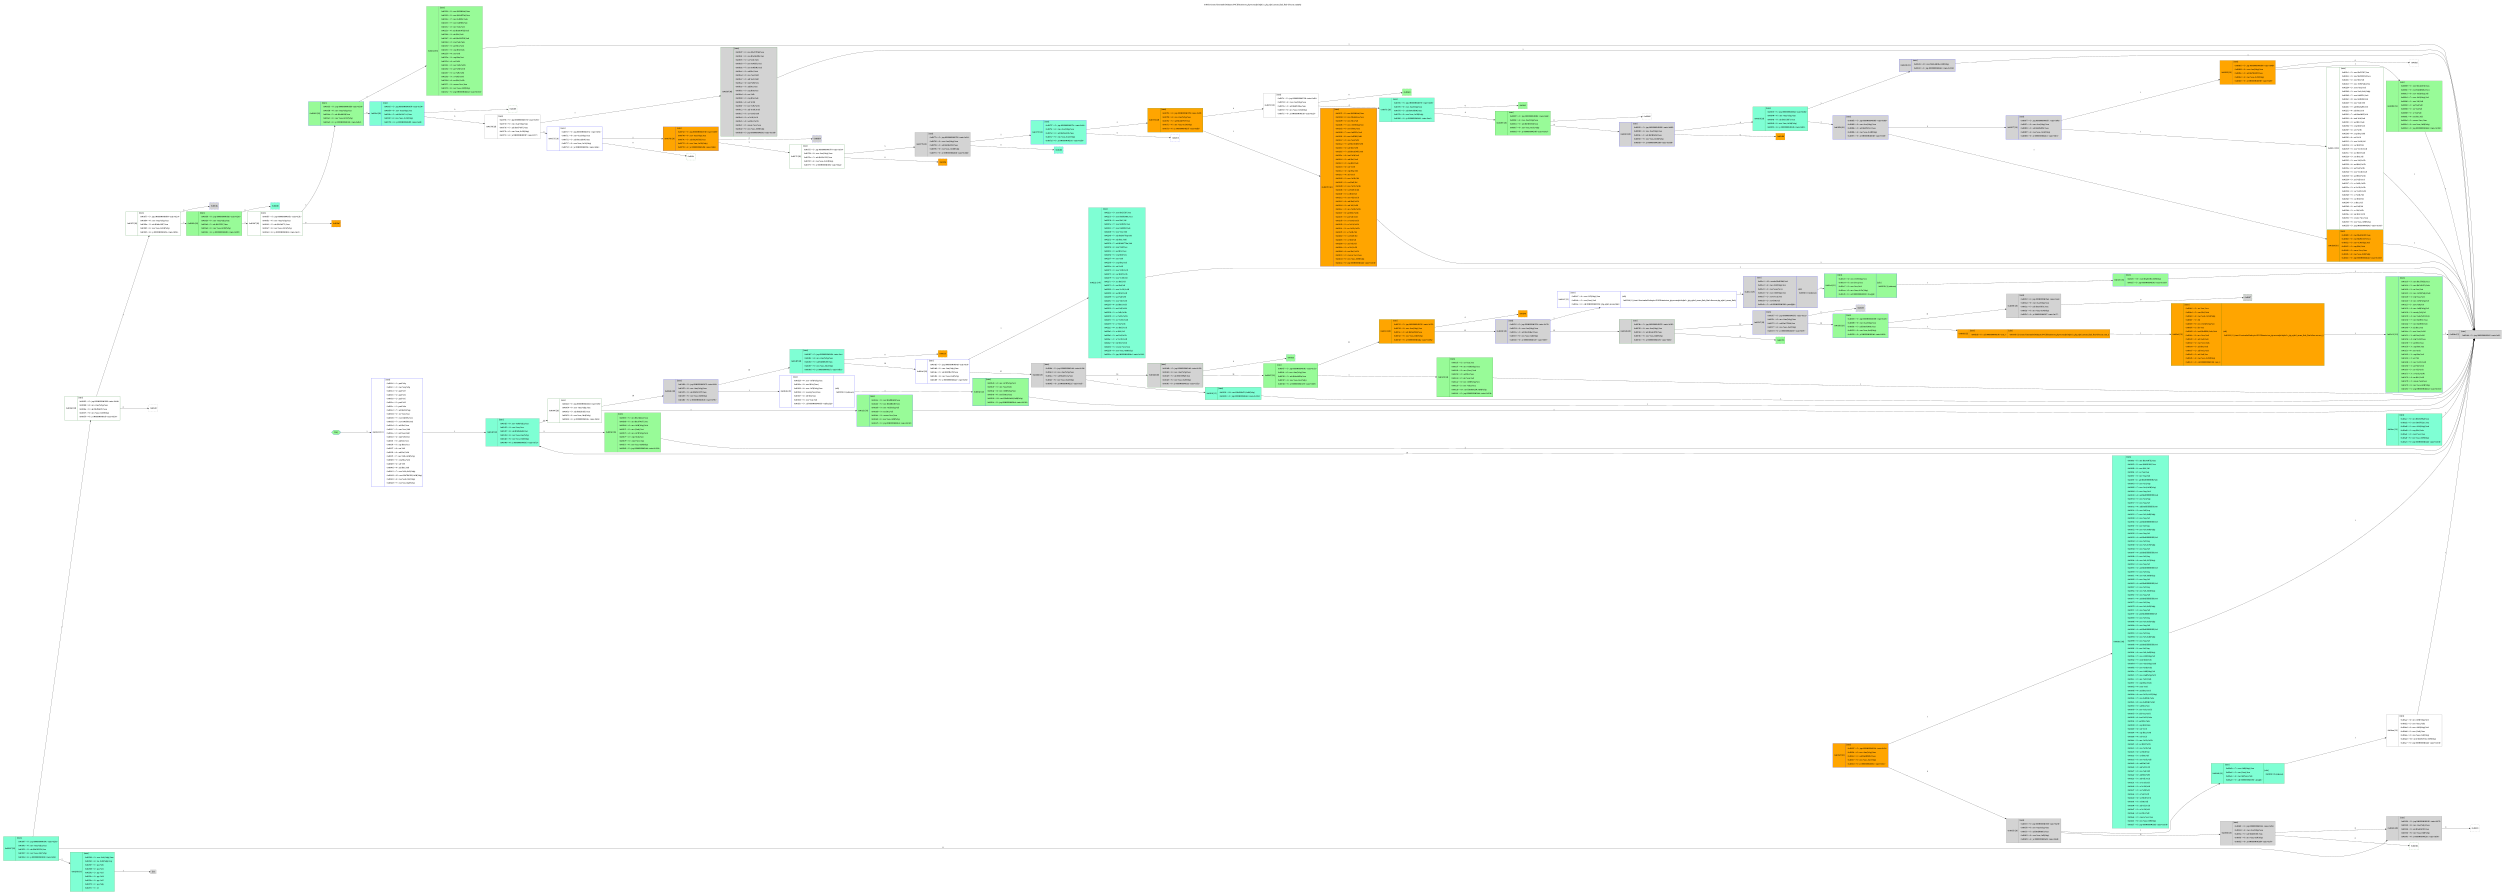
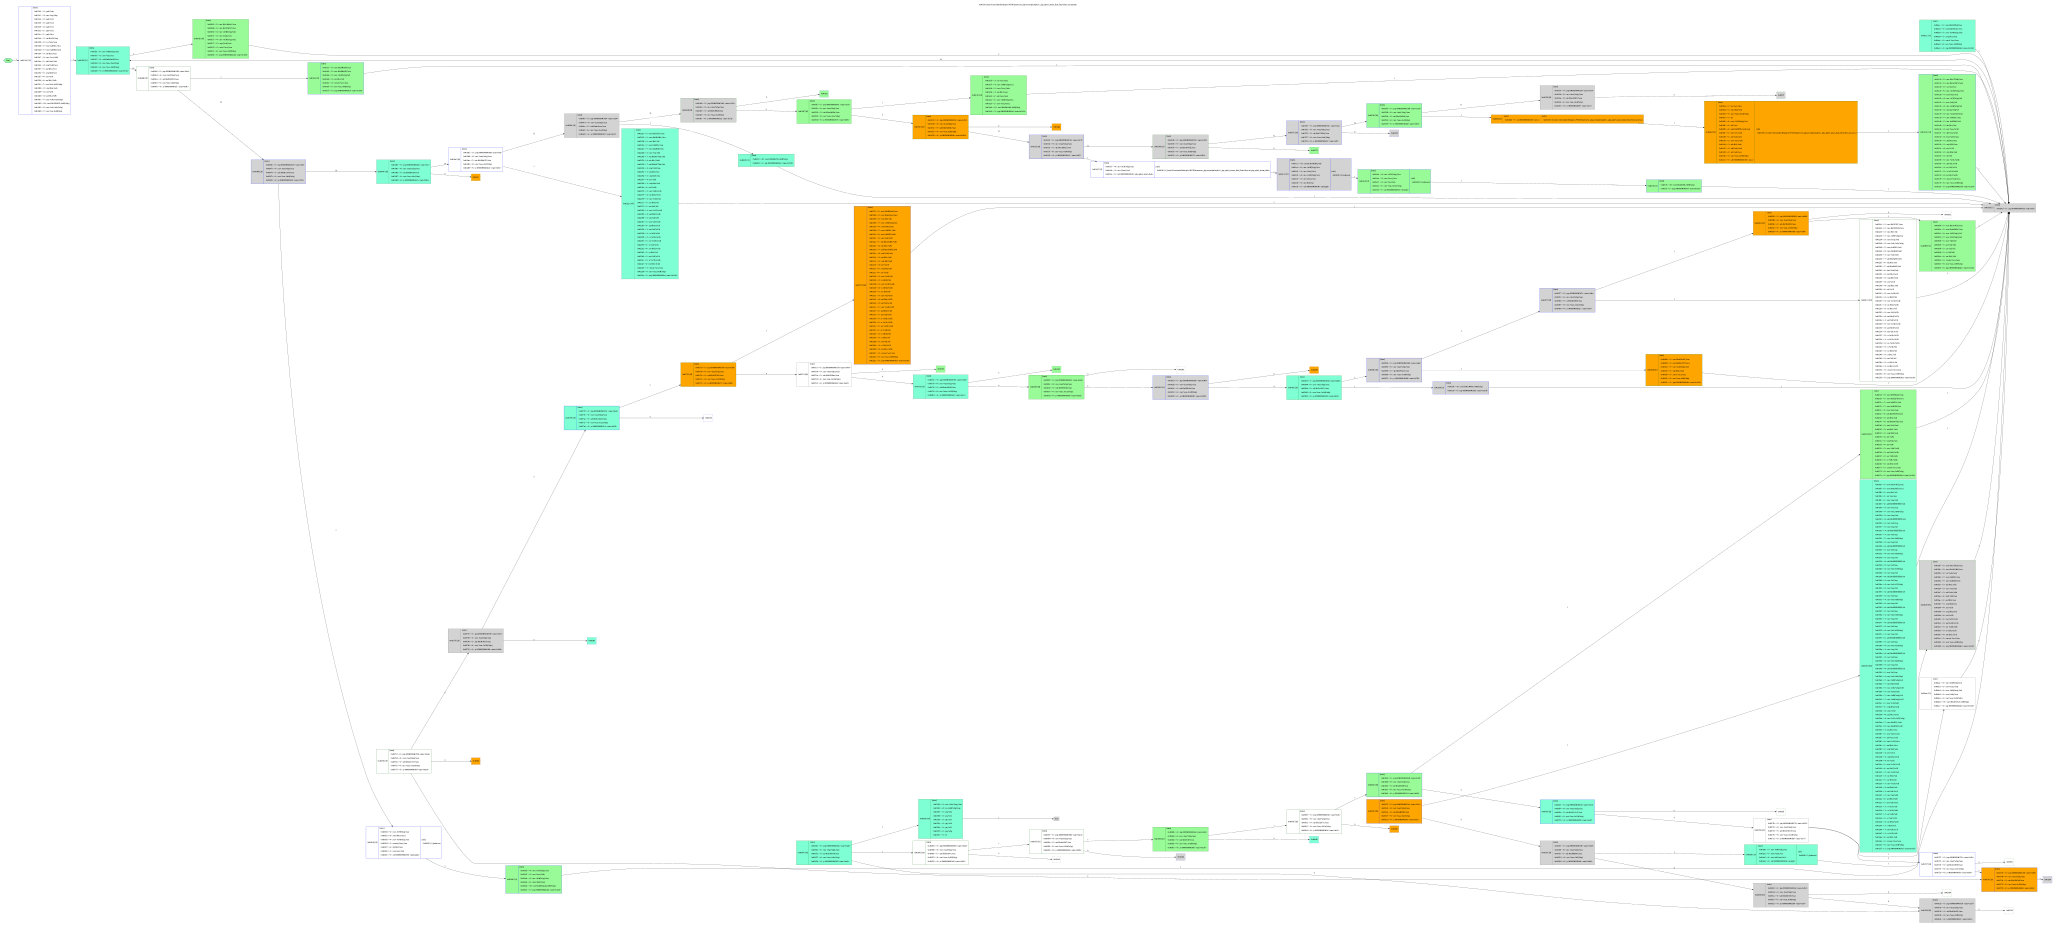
edge "0x401743 [28]" -> "0x40175f [28]": reversed
